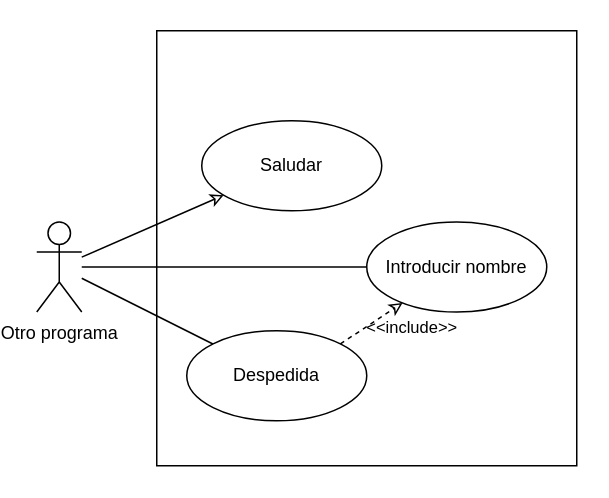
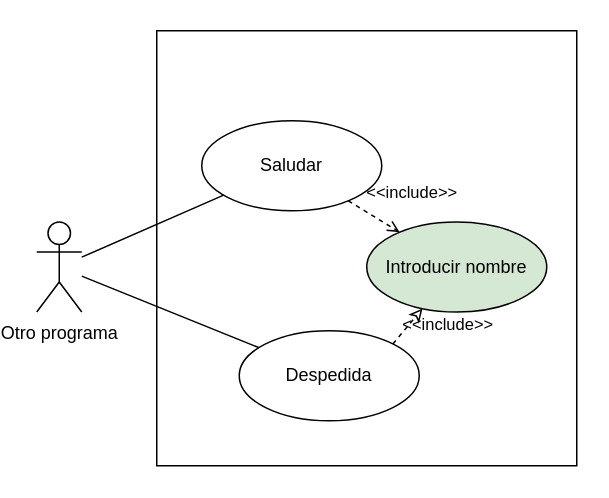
edge "Otro programa" -> "Saludar": arrowhead classic -> none
edge "Saludar" -> "Introducir nombre": added, label "<<include>>"
edge "Otro programa" -- "Introducir nombre": removed
node "Introducir nombre": fillcolor #ffffff -> #d5e8d4
node "Despedida": moved (277, 376) -> (329, 376)
